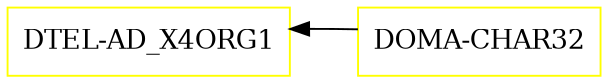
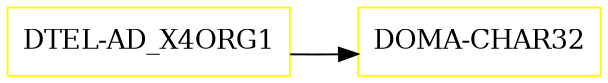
edge "DOMA-CHAR32" -> "DTEL-AD_X4ORG1": reversed
